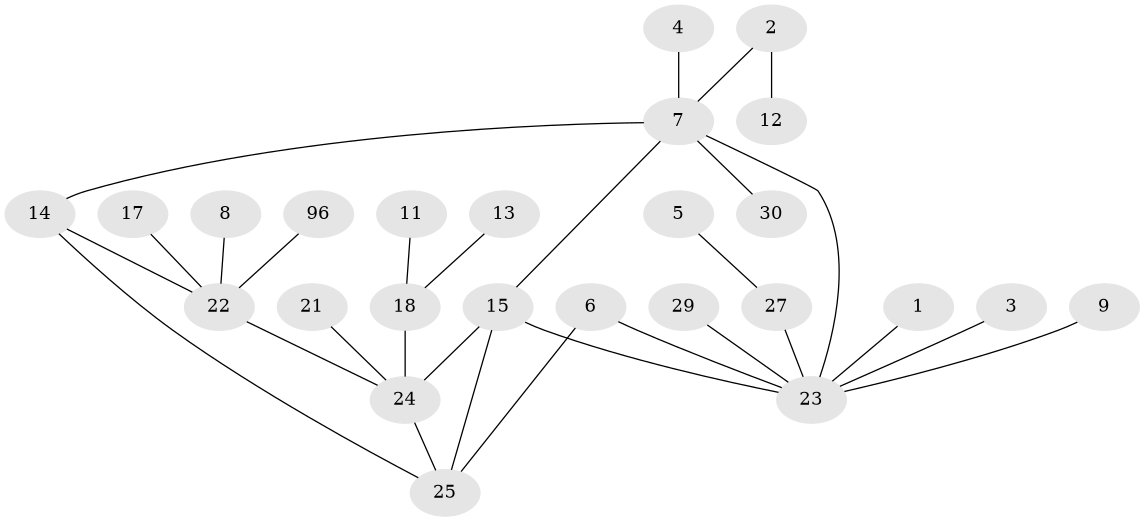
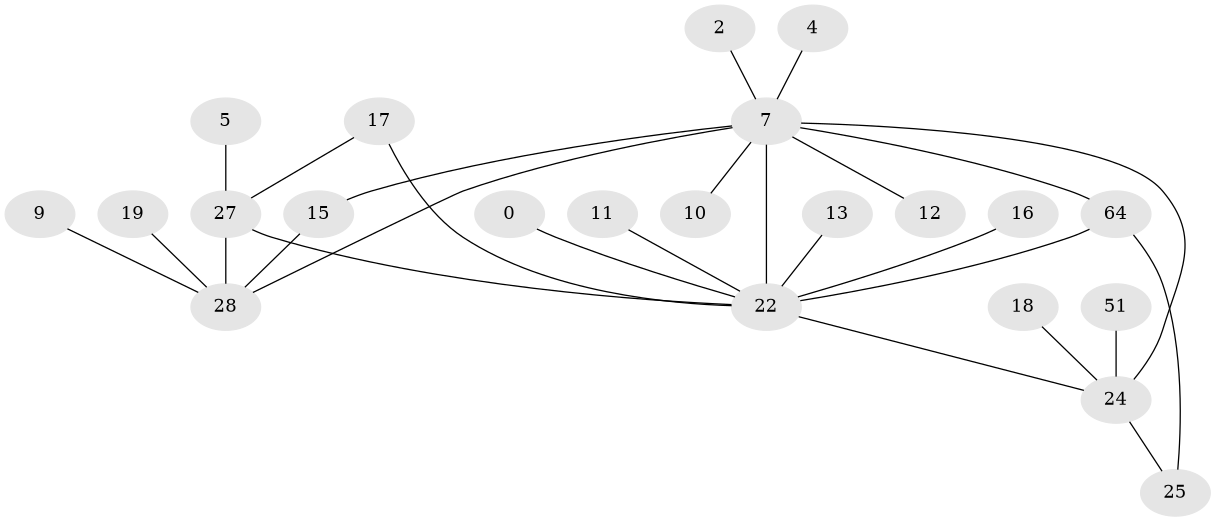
edge "2" -- "12": now "7" -- "12"
edge "17" -- "27": added
node "14": label "14" -> "64"
node "8": label "8" -> "0"
node "96": label "96" -> "16"
edge "7" -- "22": added
node "30": label "30" -> "10"
edge "11" -- "18": now "11" -- "22"
edge "13" -- "18": now "13" -- "22"
edge "27" -- "22": added
node "21": label "21" -> "51"
node "6": removed
node "29": label "29" -> "19"
node "1": removed
node "3": removed
edge "15" -- "24": now "7" -- "24"
edge "15" -- "25": removed
node "23": label "23" -> "28"
